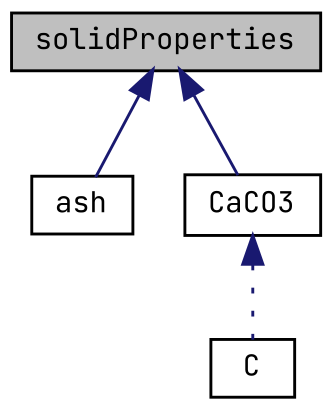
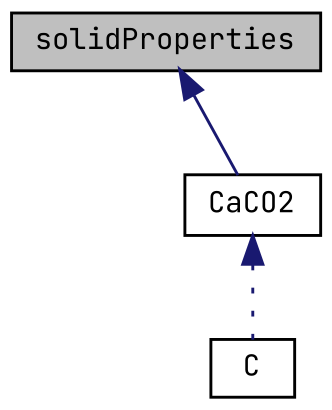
node "ash": removed
node "CaCO3": label "CaCO3" -> "CaCO2"
